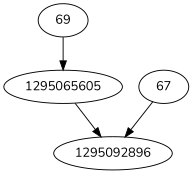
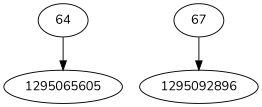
node "69": label "69" -> "64"
edge "1295065605" -> "1295092896": removed
